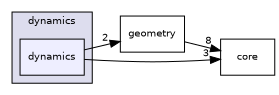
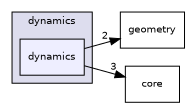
edge "geometry" -> "core": removed
